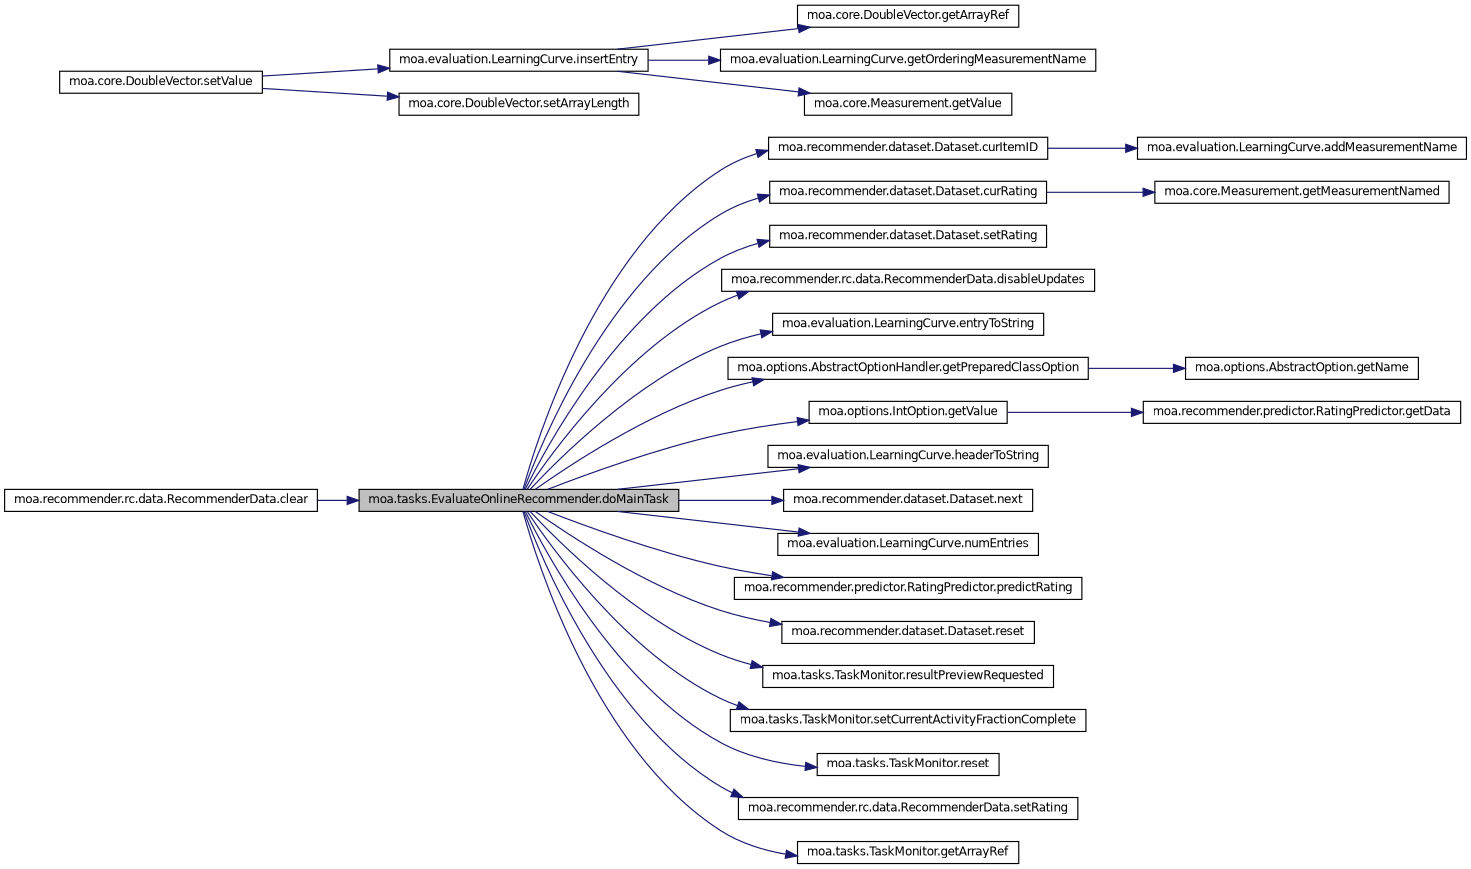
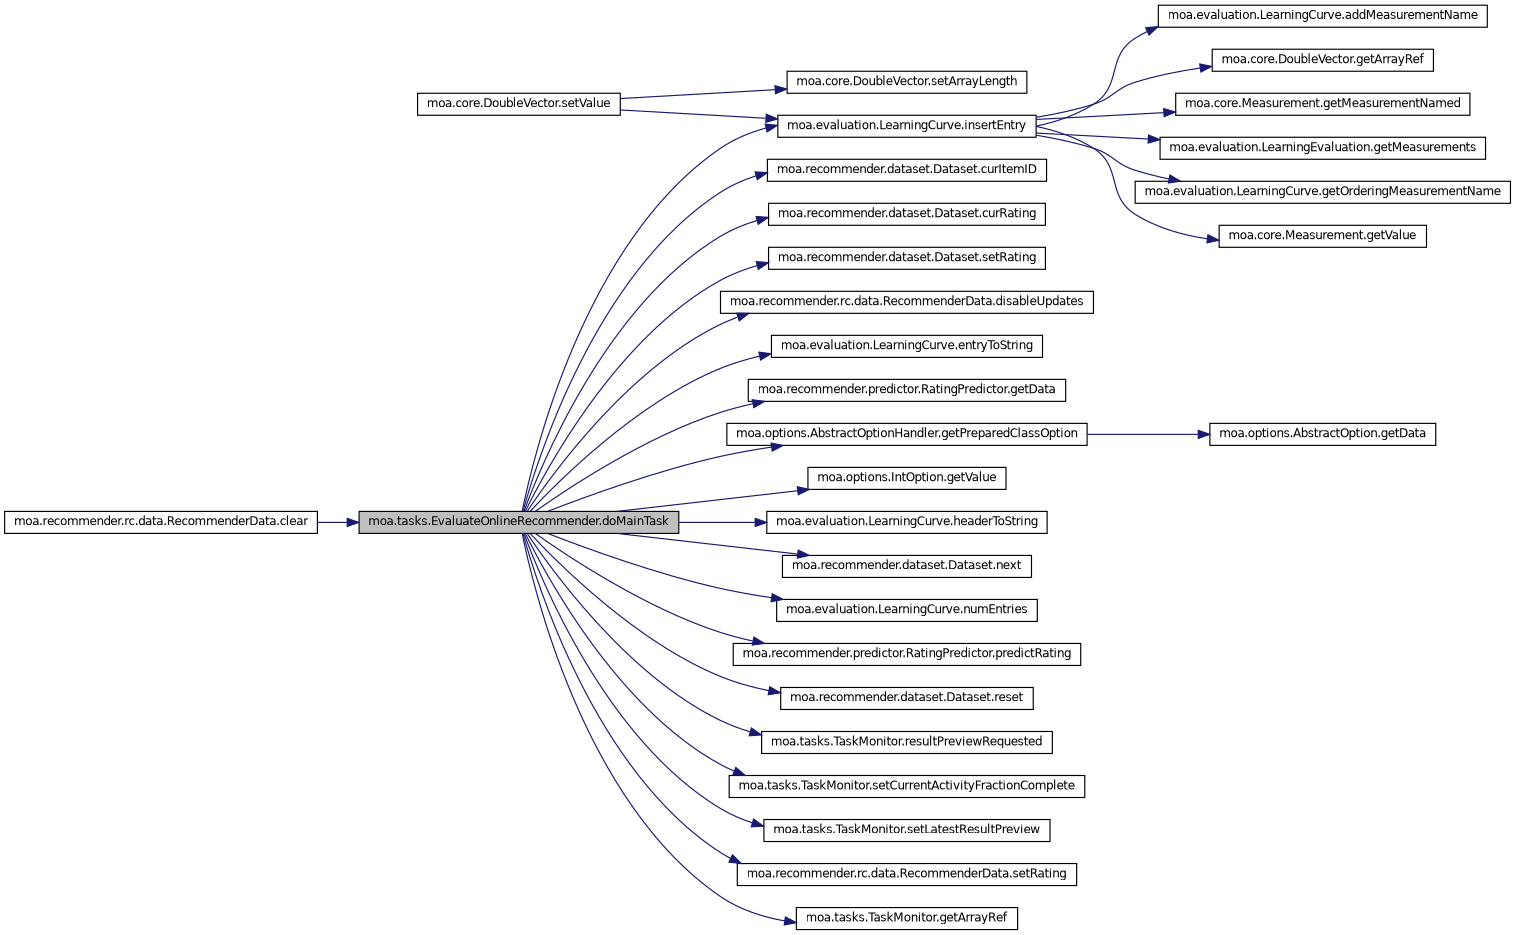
edge "moa.recommender.dataset.Dataset.curItemID" -> "moa.evaluation.LearningCurve.addMeasurementName": now "moa.evaluation.LearningCurve.insertEntry" -> "moa.evaluation.LearningCurve.addMeasurementName"
node "moa.evaluation.LearningEvaluation.getMeasurements": added
edge "moa.recommender.dataset.Dataset.curRating" -> "moa.core.Measurement.getMeasurementNamed": now "moa.evaluation.LearningCurve.insertEntry" -> "moa.core.Measurement.getMeasurementNamed"
edge "moa.tasks.EvaluateOnlineRecommender.doMainTask" -> "moa.evaluation.LearningCurve.insertEntry": added
node "moa.options.AbstractOption.getName": label "moa.options.AbstractOption.getName" -> "moa.options.AbstractOption.getData"
edge "moa.options.IntOption.getValue" -> "moa.recommender.predictor.RatingPredictor.getData": now "moa.tasks.EvaluateOnlineRecommender.doMainTask" -> "moa.recommender.predictor.RatingPredictor.getData"
node "moa.tasks.TaskMonitor.reset": label "moa.tasks.TaskMonitor.reset" -> "moa.tasks.TaskMonitor.setLatestResultPreview"
